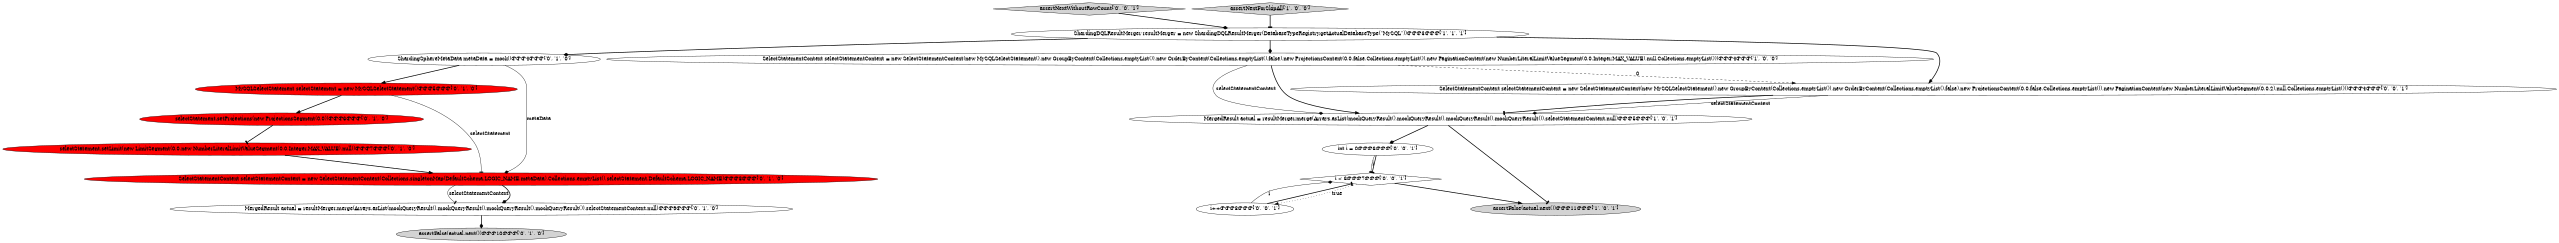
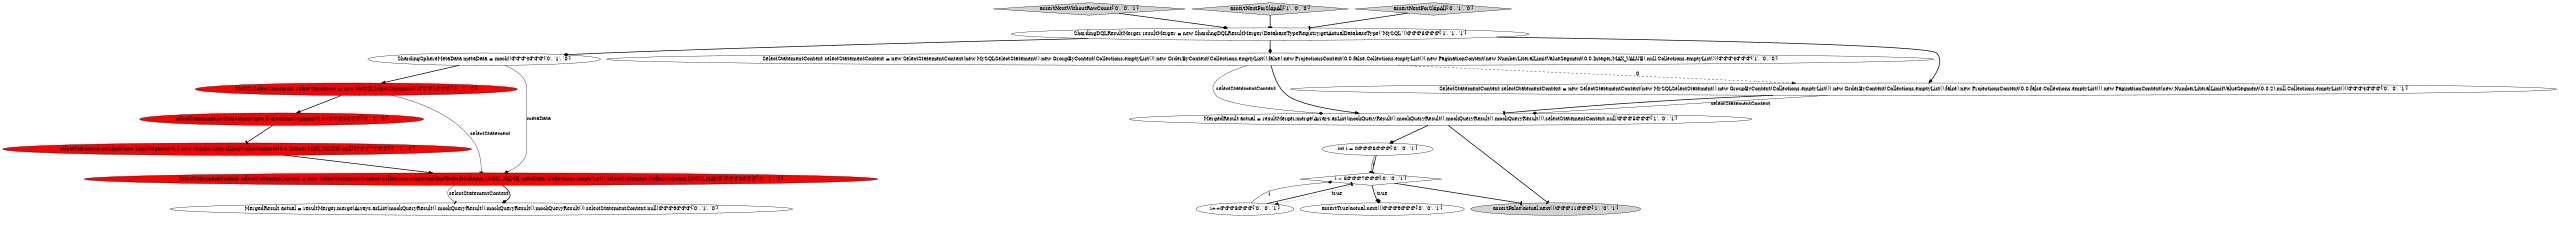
node "assertNextForSkipAll['0', '1', '0']": added
edge "i < 6@@@7@@@['0', '0', '1']" -> "assertFalse(actual.next())@@@11@@@['1', '0', '1']": arrowhead normal -> tee
node "assertTrue(actual.next())@@@9@@@['0', '0', '1']": added
node "assertFalse(actual.next())@@@10@@@['0', '1', '0']": removed
